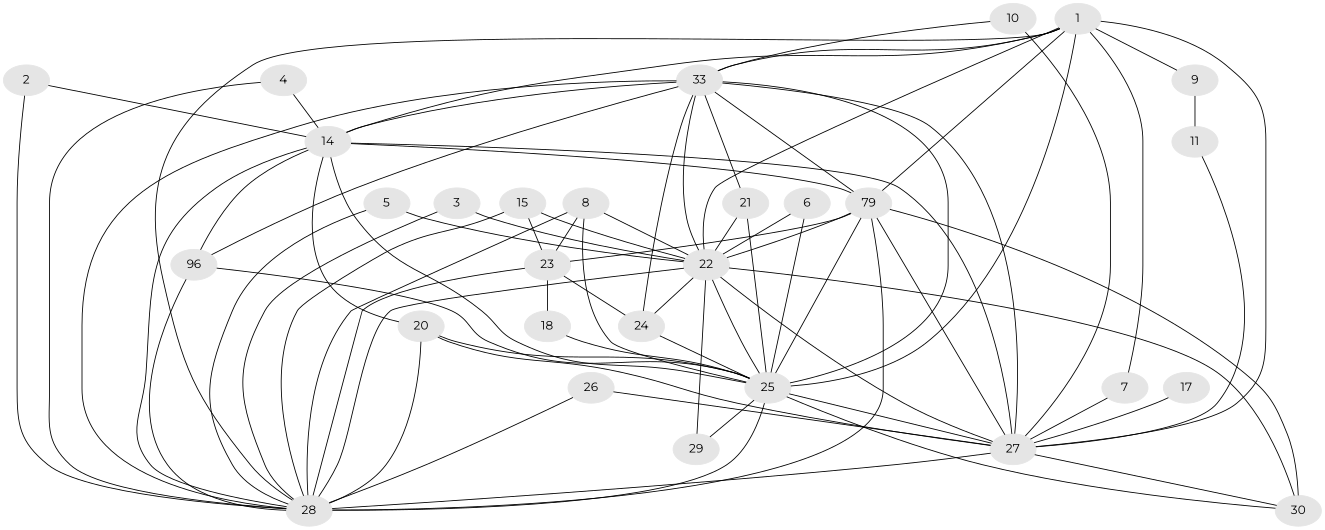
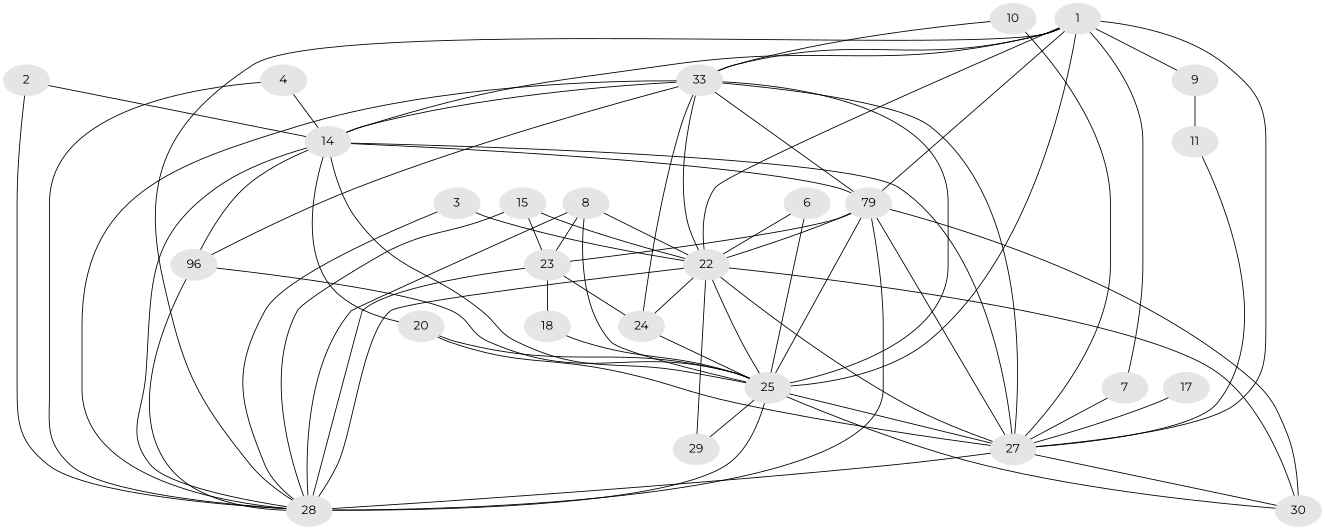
node "5": removed
node "21": removed
node "26": removed
edge "20" -- "28": removed
